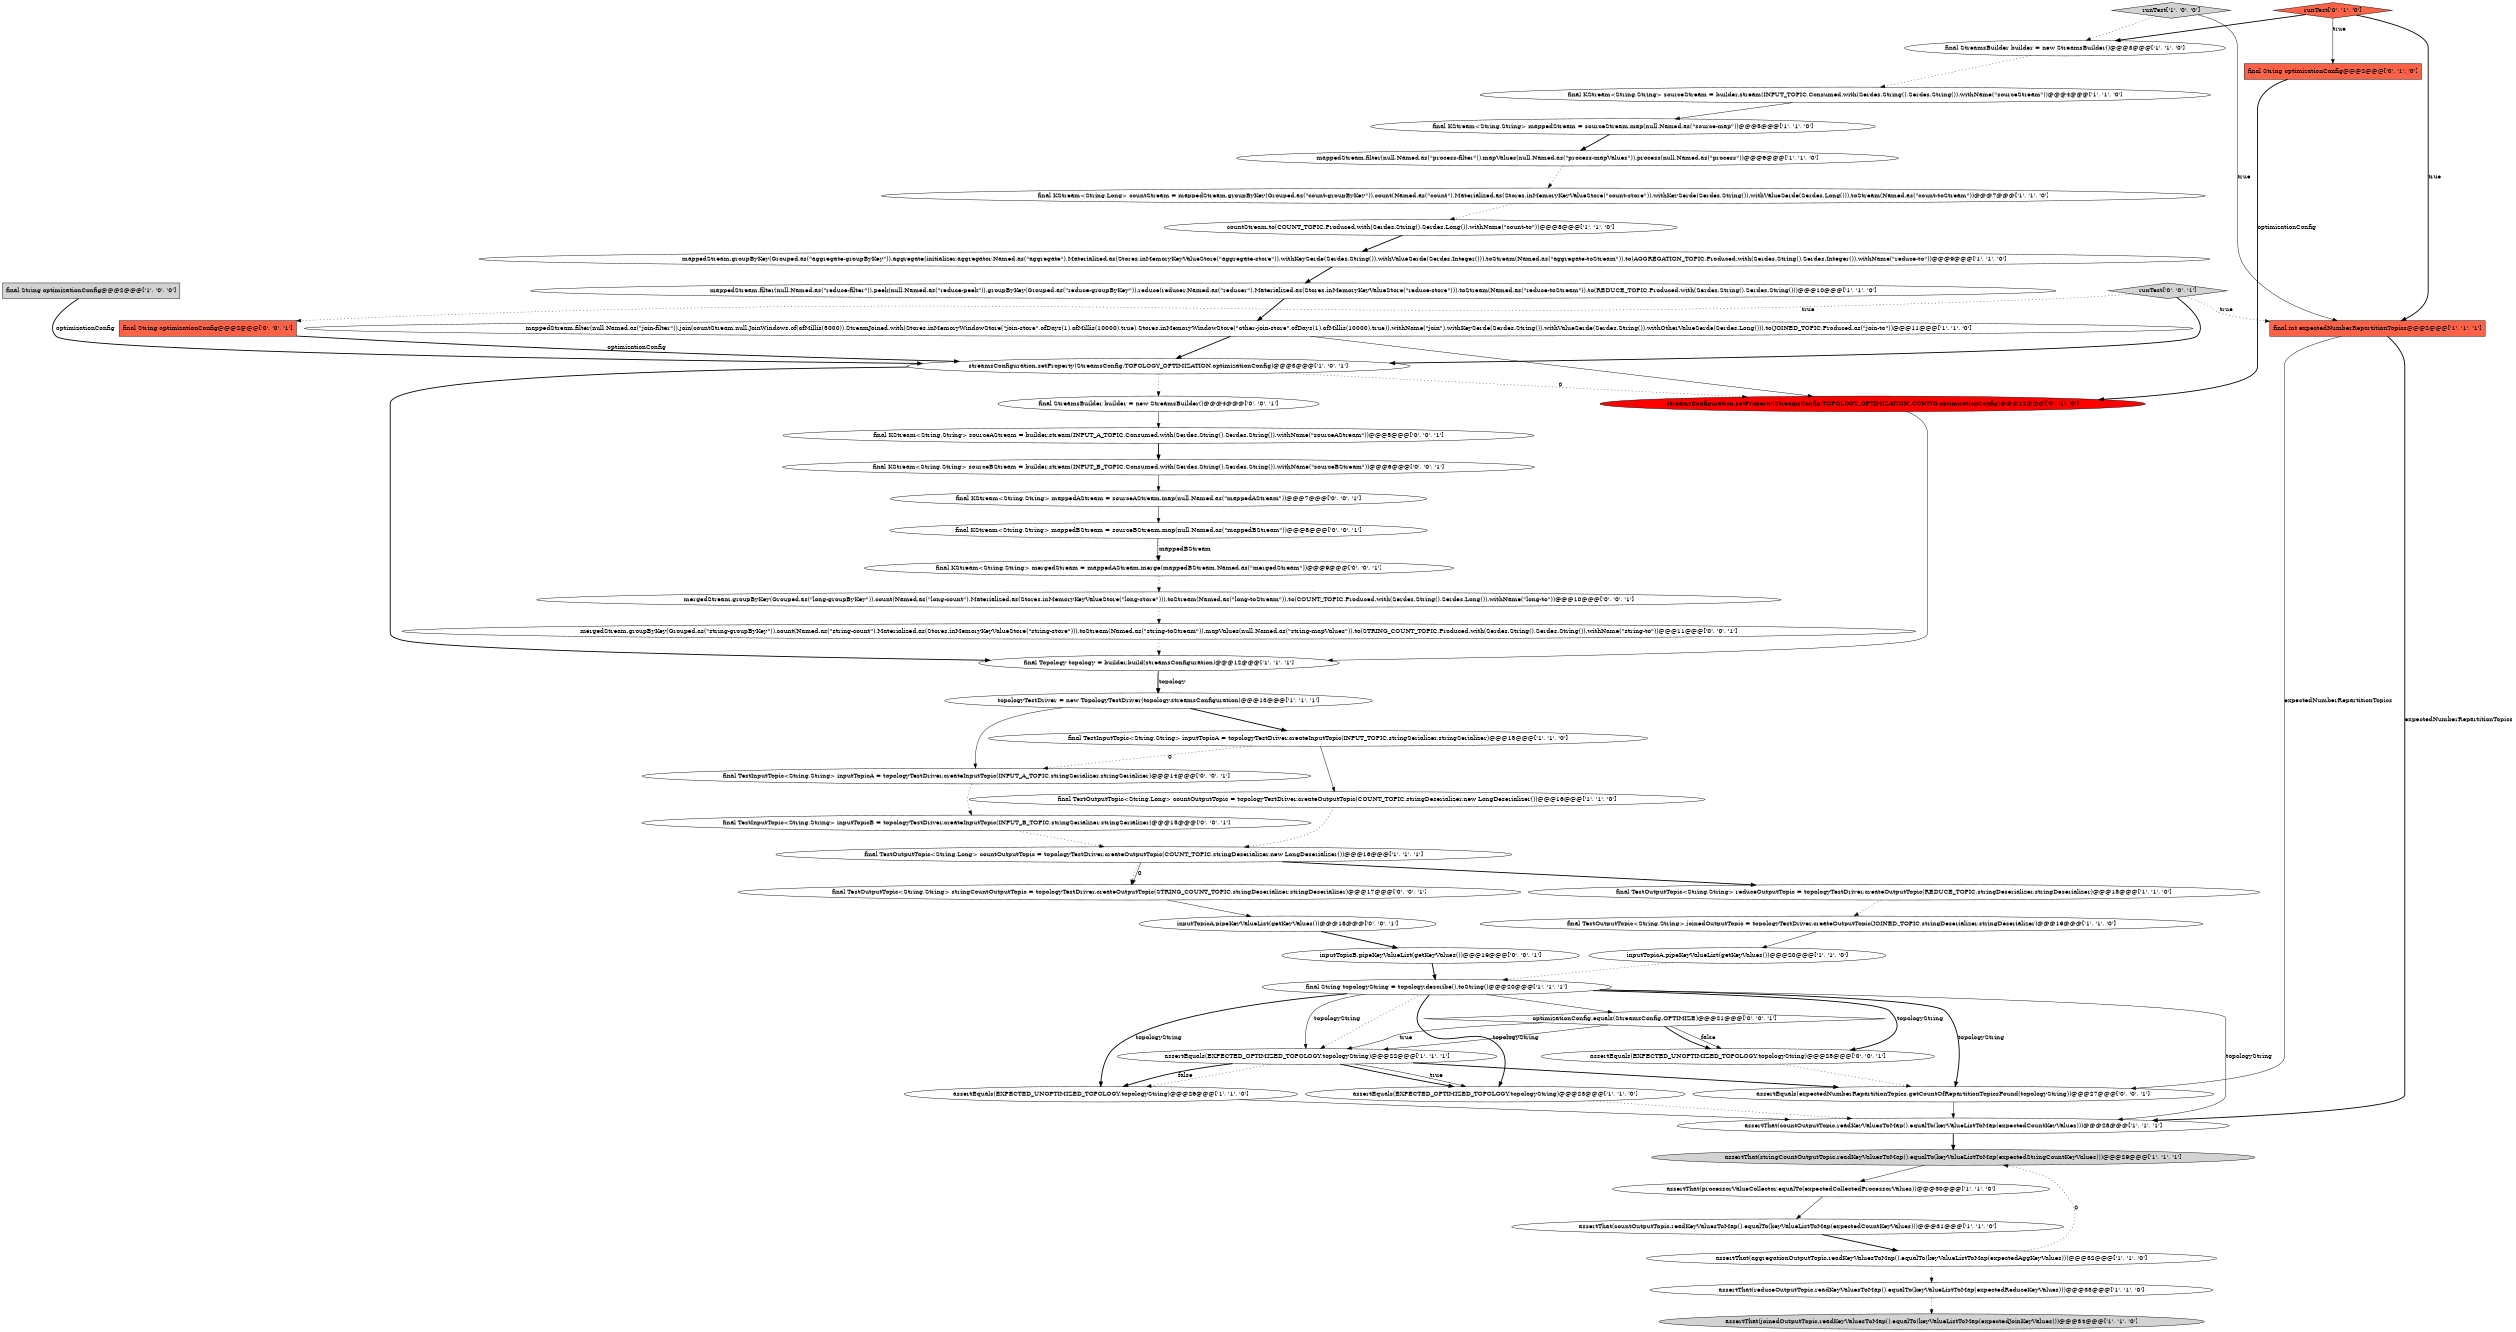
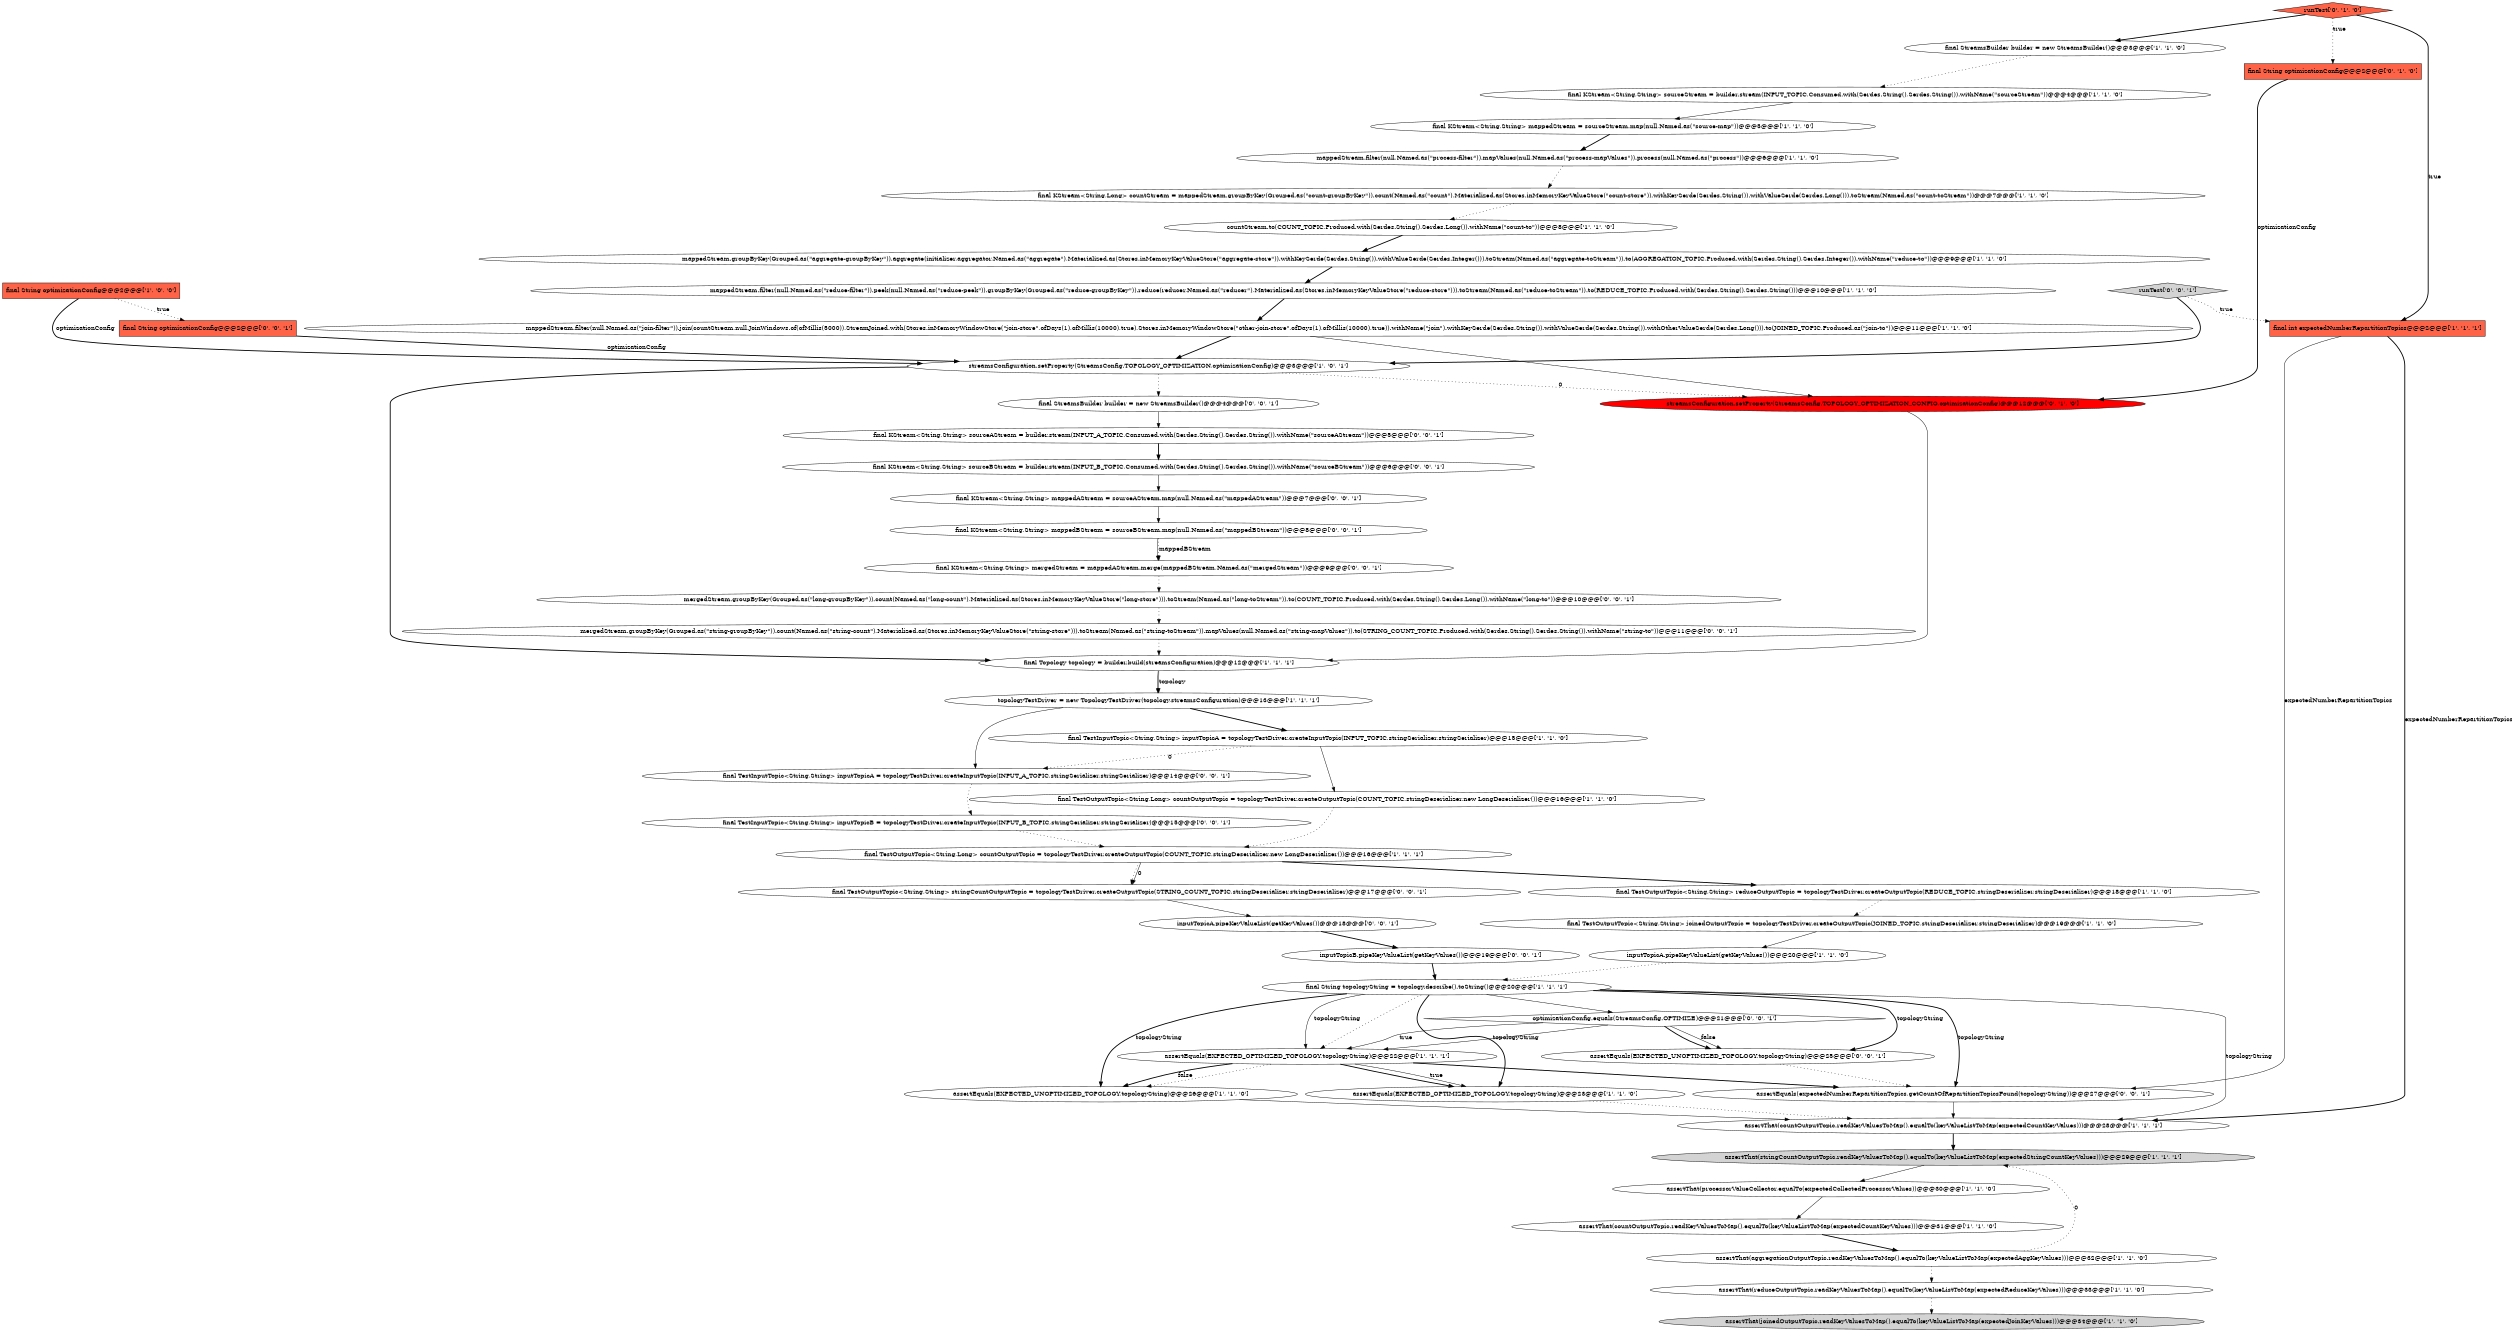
node "runTest['1', '0', '0']": removed
edge "runTest['0', '1', '0']" -> "final String optimizationConfig@@@2@@@['0', '1', '0']": style solid -> dotted
node "final String optimizationConfig@@@2@@@['1', '0', '0']": fillcolor lightgray -> tomato
edge "runTest['0', '0', '1']" -> "final String optimizationConfig@@@2@@@['0', '0', '1']": now "final String optimizationConfig@@@2@@@['1', '0', '0']" -> "final String optimizationConfig@@@2@@@['0', '0', '1']"
